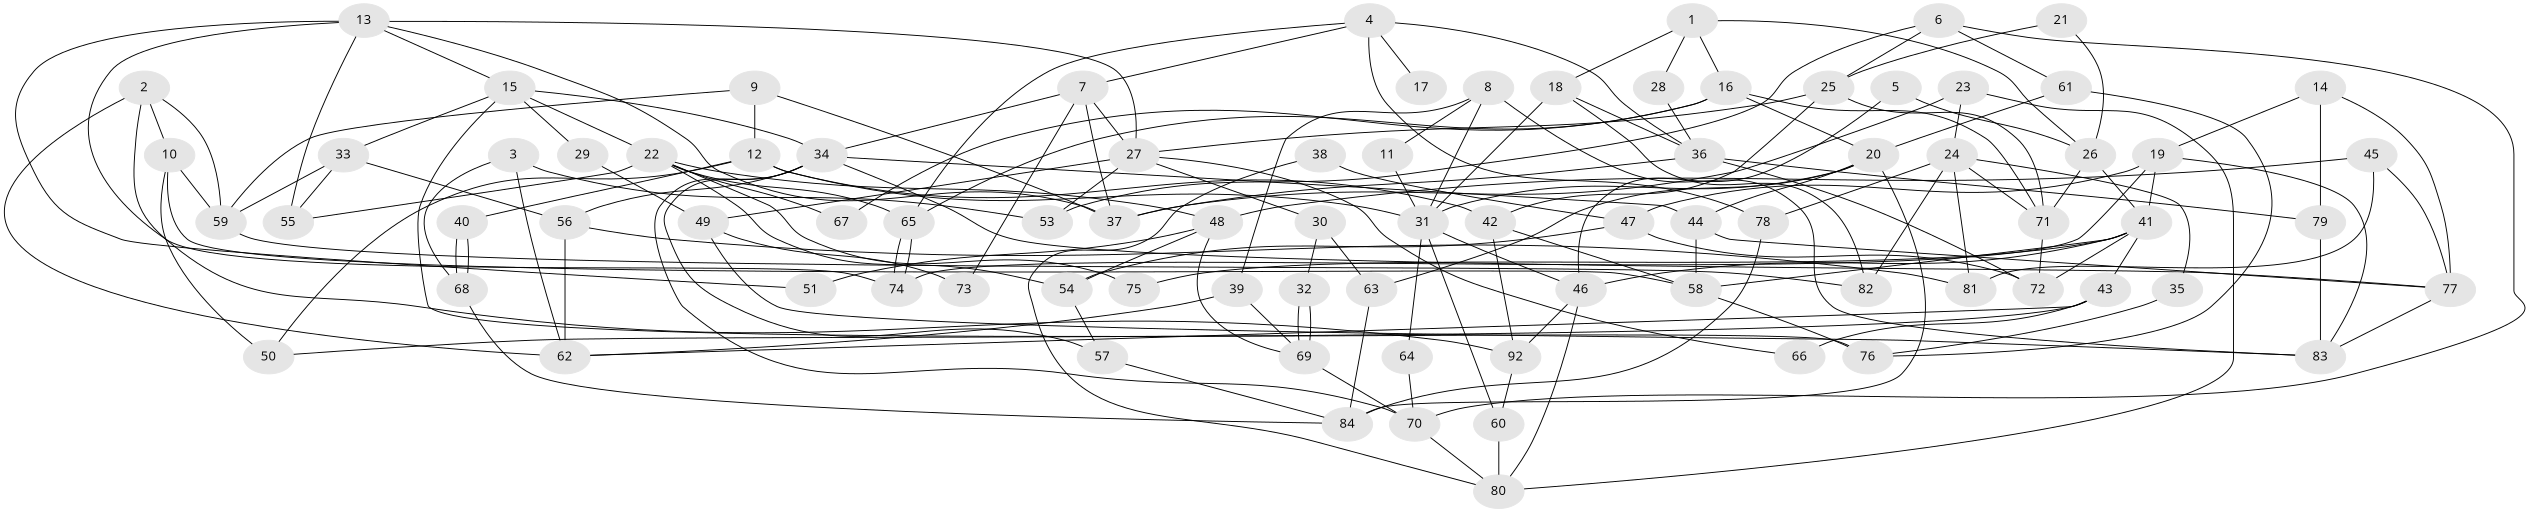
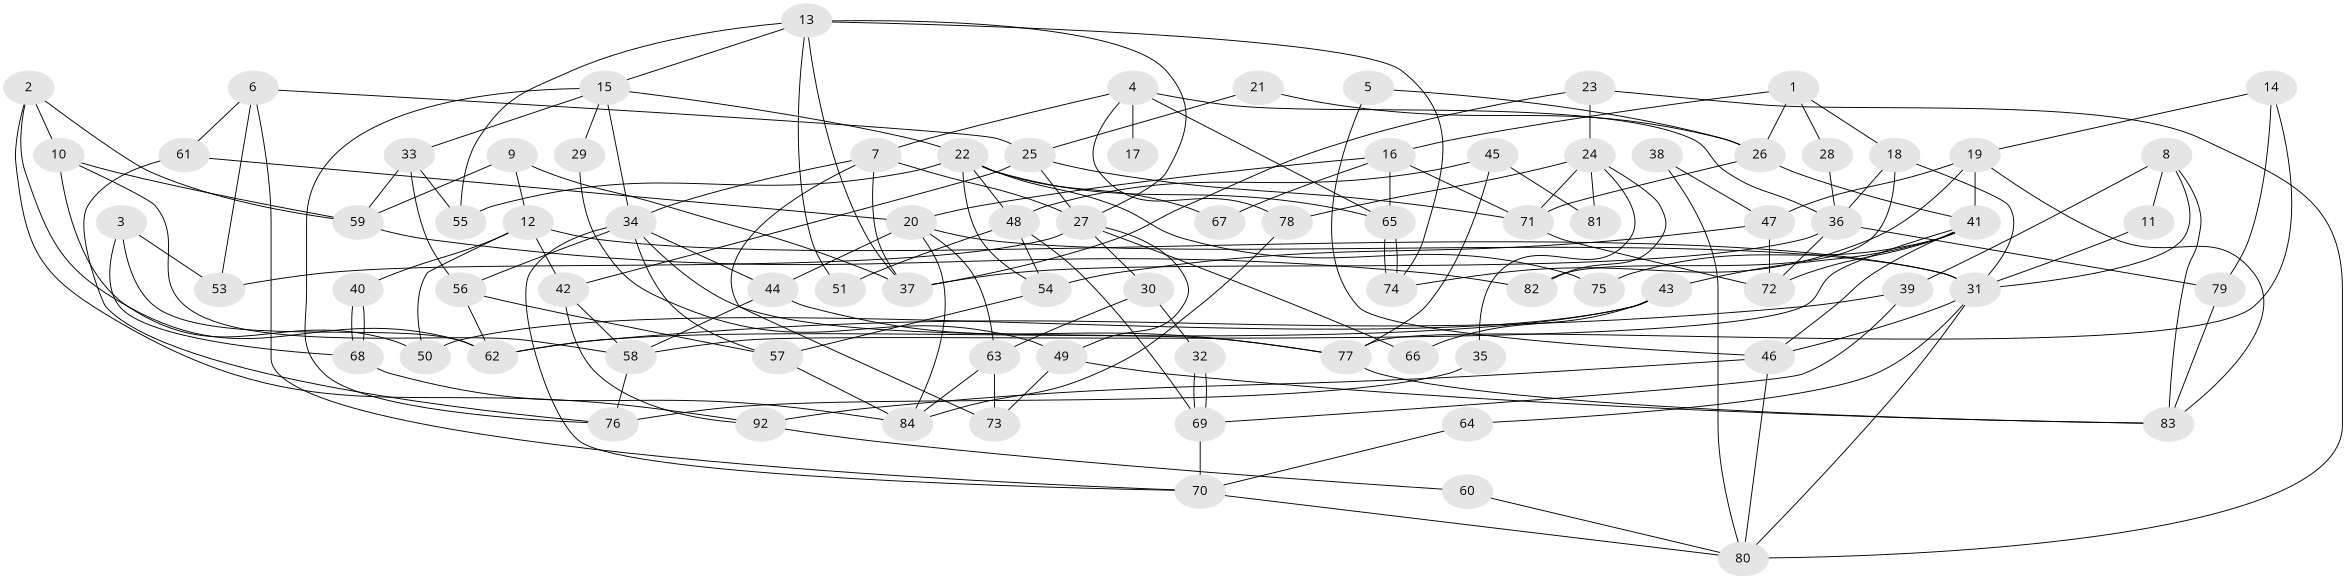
edge "56" -- "81": now "56" -- "57"
edge "31" -- "60": now "31" -- "80"
edge "63" -- "73": added
